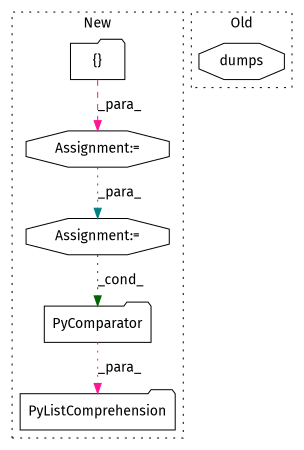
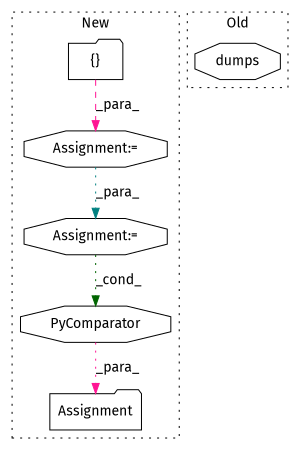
node "PyComparator": shape folder -> octagon
node "PyListComprehension": label "PyListComprehension" -> "Assignment"
